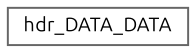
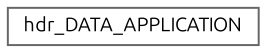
node "hdr_DATA_DATA": label "hdr_DATA_DATA" -> "hdr_DATA_APPLICATION"
